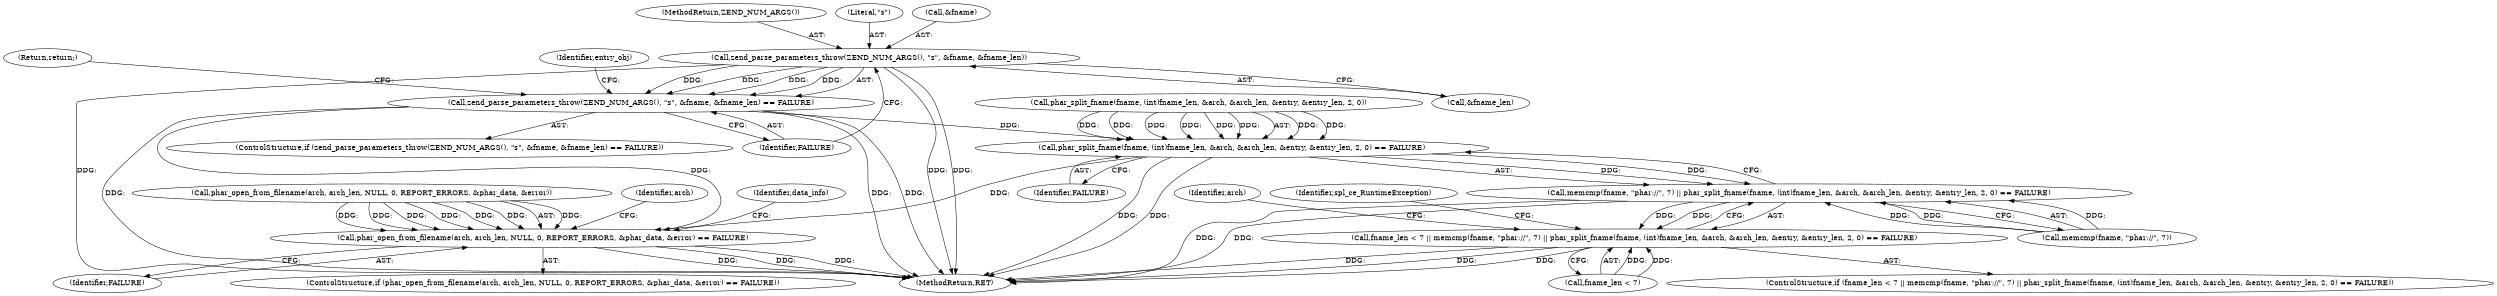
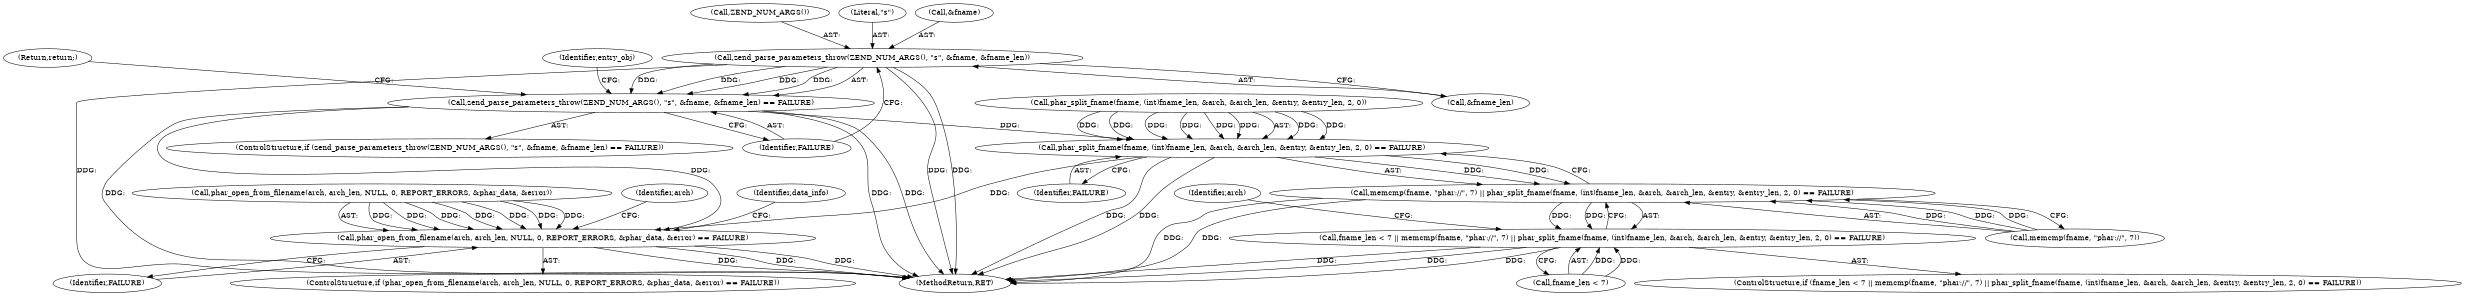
node "(MethodReturn,ZEND_NUM_ARGS())": label "(MethodReturn,ZEND_NUM_ARGS())" -> "(Call,ZEND_NUM_ARGS())"
node "(Identifier,spl_ce_RuntimeException)": removed
